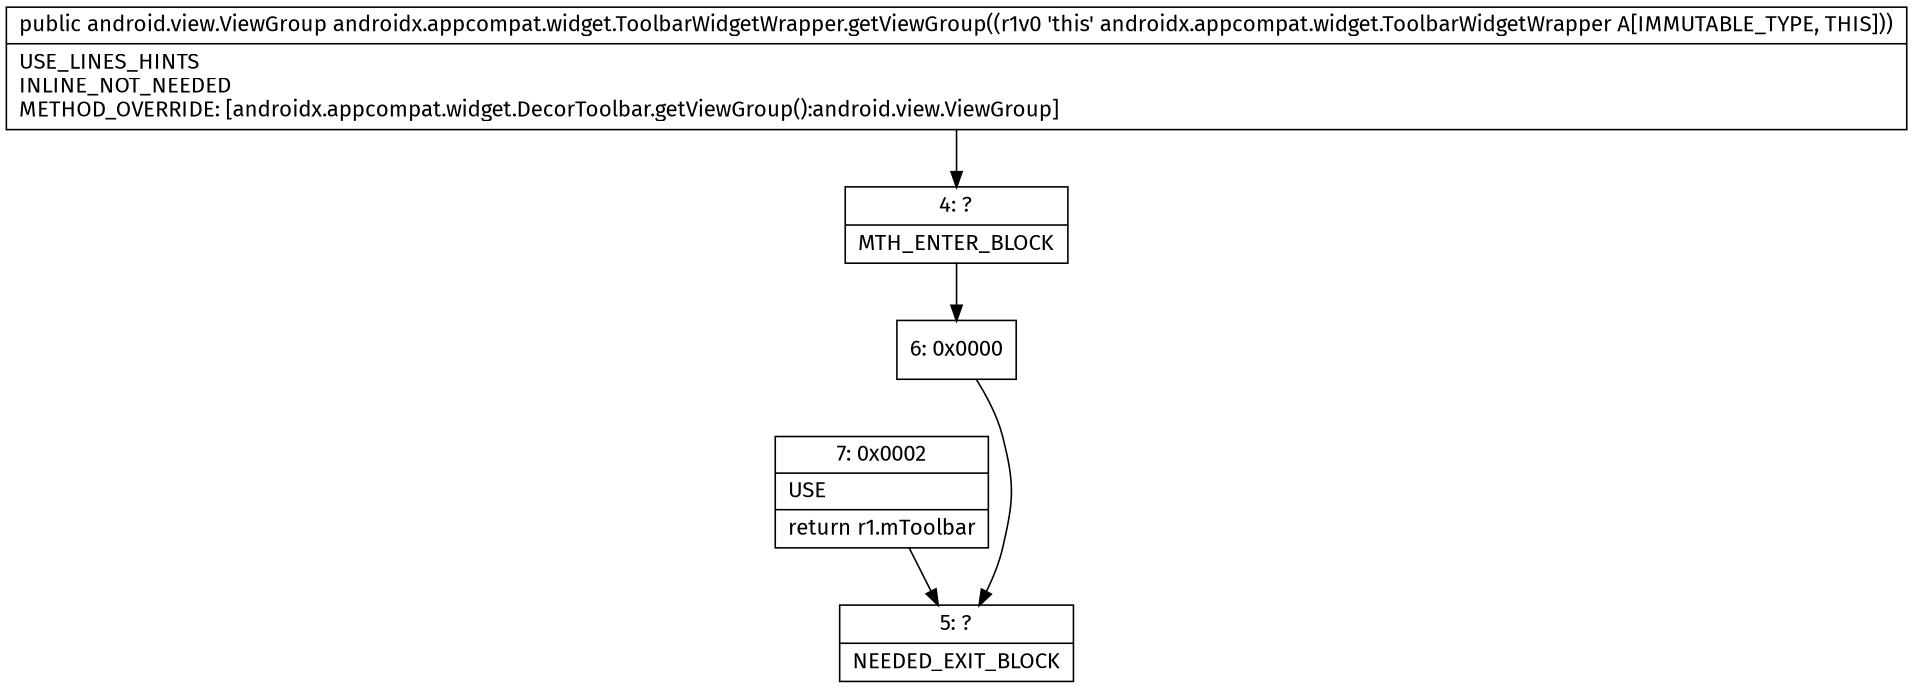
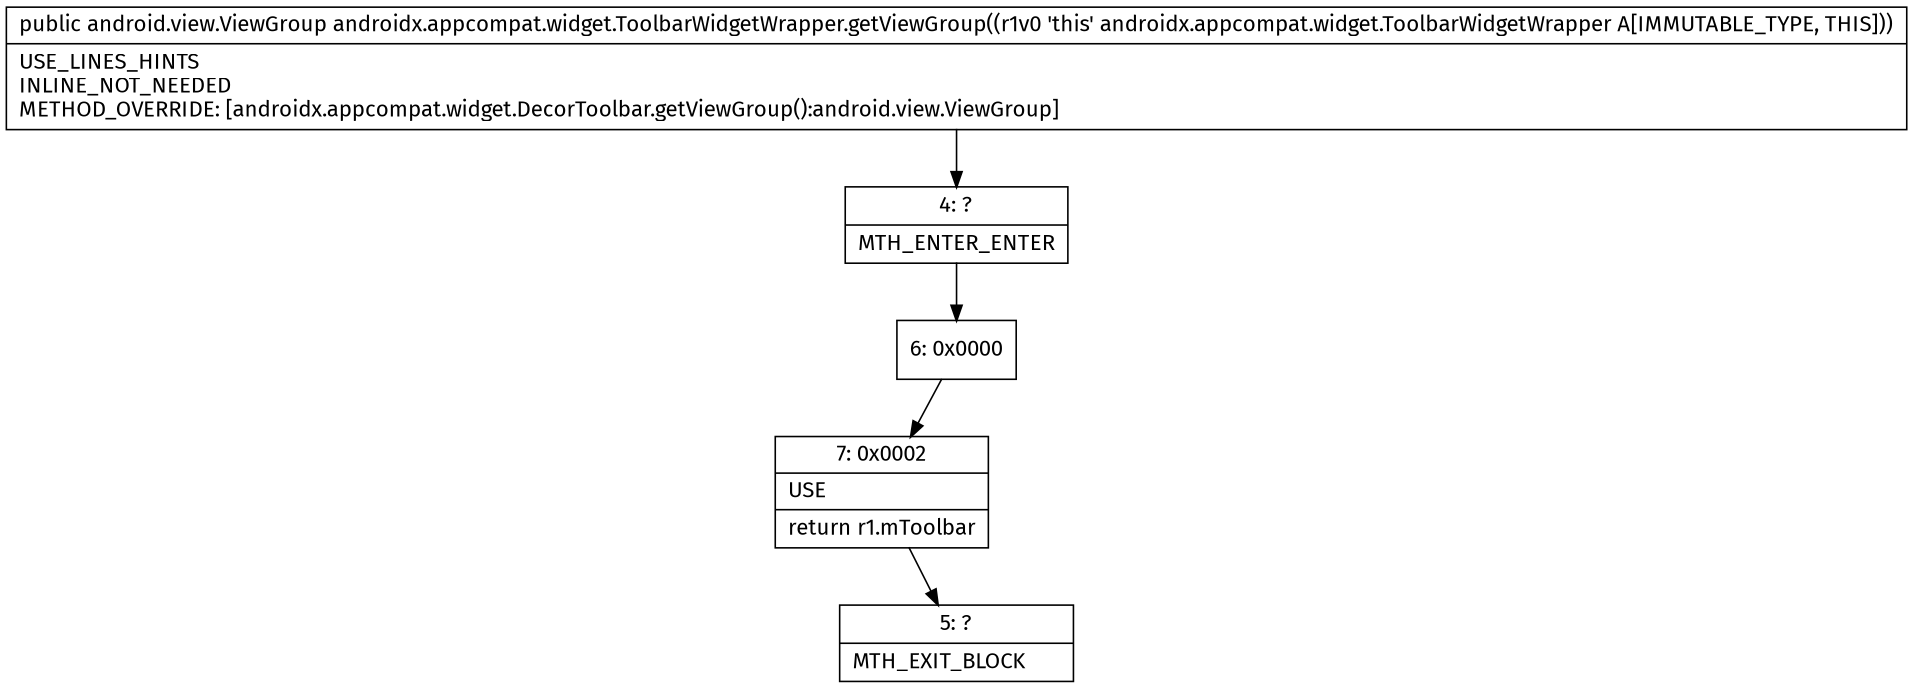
node "4: ?": text "MTH_ENTER_BLOCK" -> "MTH_ENTER_ENTER"
edge "6: 0x0000" -> "5: ?": now "6: 0x0000" -> "7: 0x0002"
node "5: ?": text "NEEDED_EXIT_BLOCK" -> "MTH_EXIT_BLOCK"
